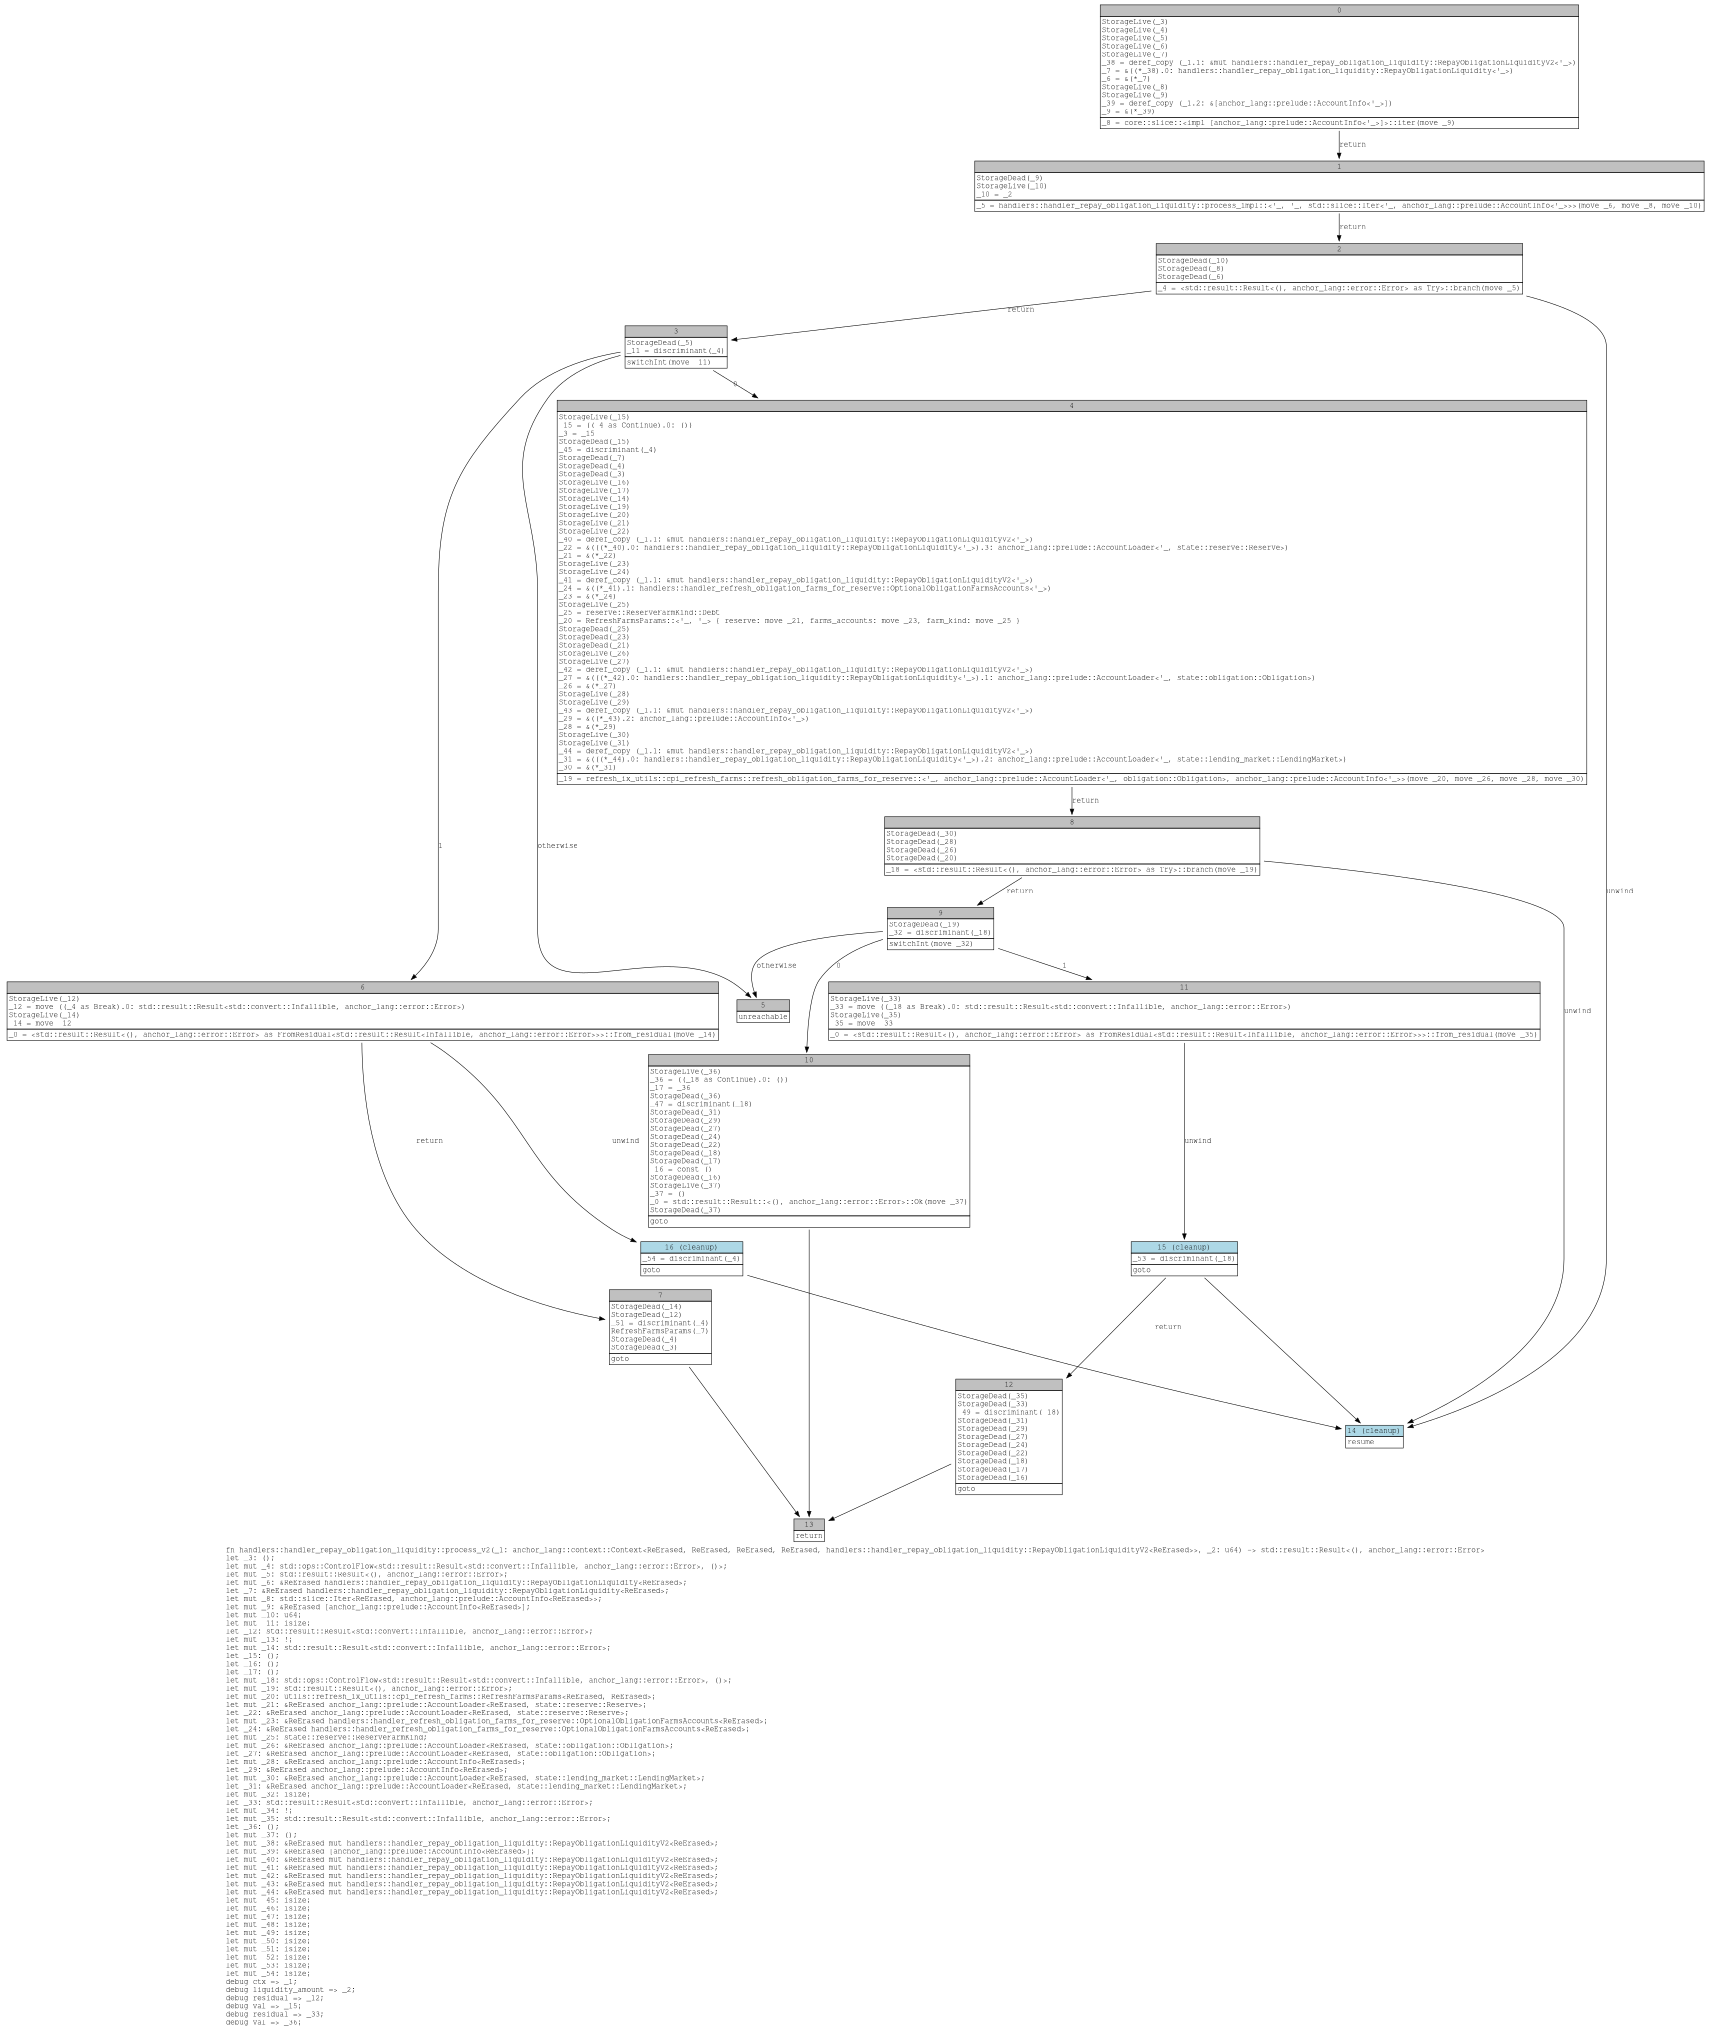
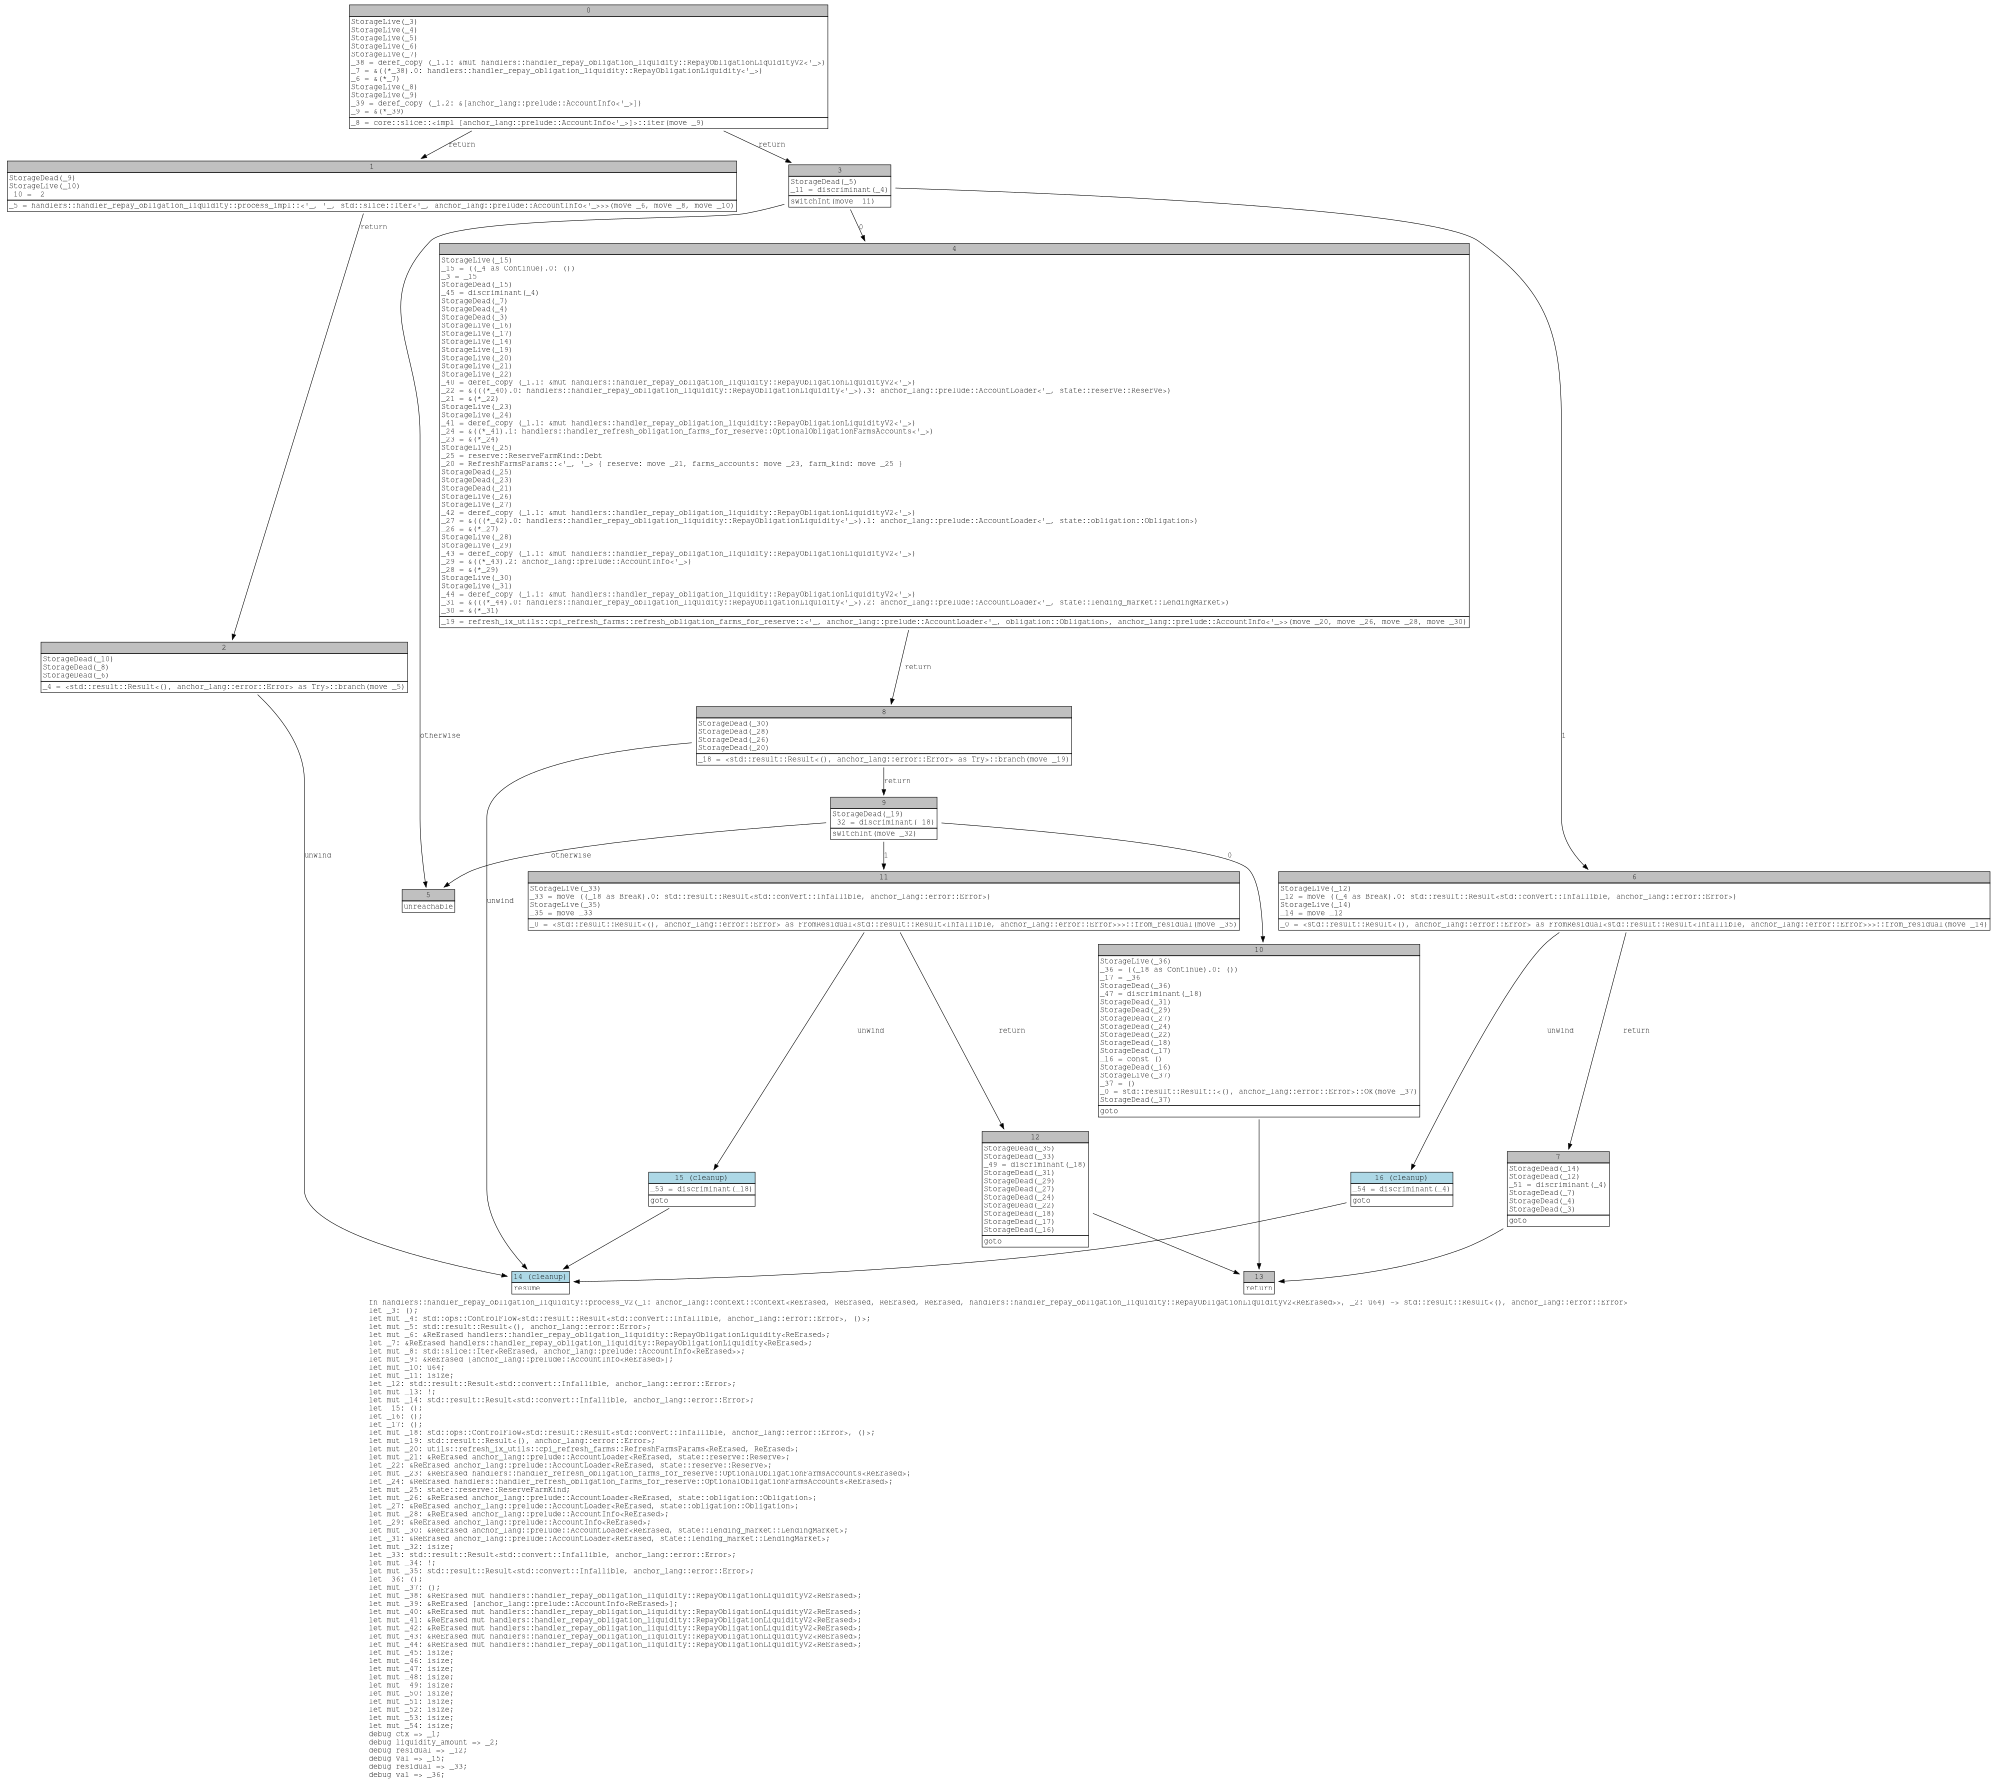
edge "2" -> "3": now "0" -> "3"
edge "15 (cleanup)" -> "12": now "11" -> "12"
node "7": text "RefreshFarmsParams(_7)" -> "StorageDead(_7)"
